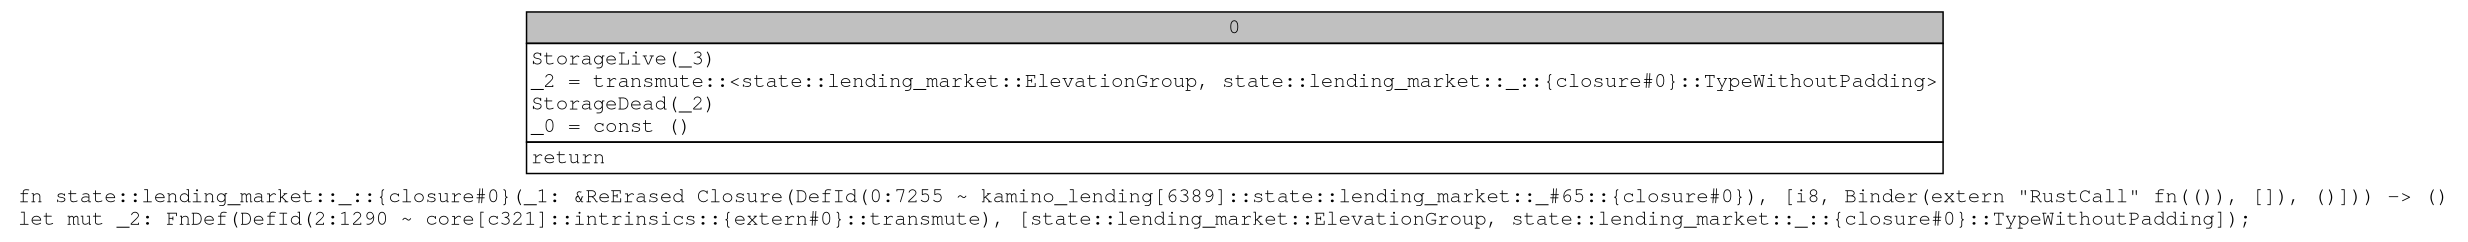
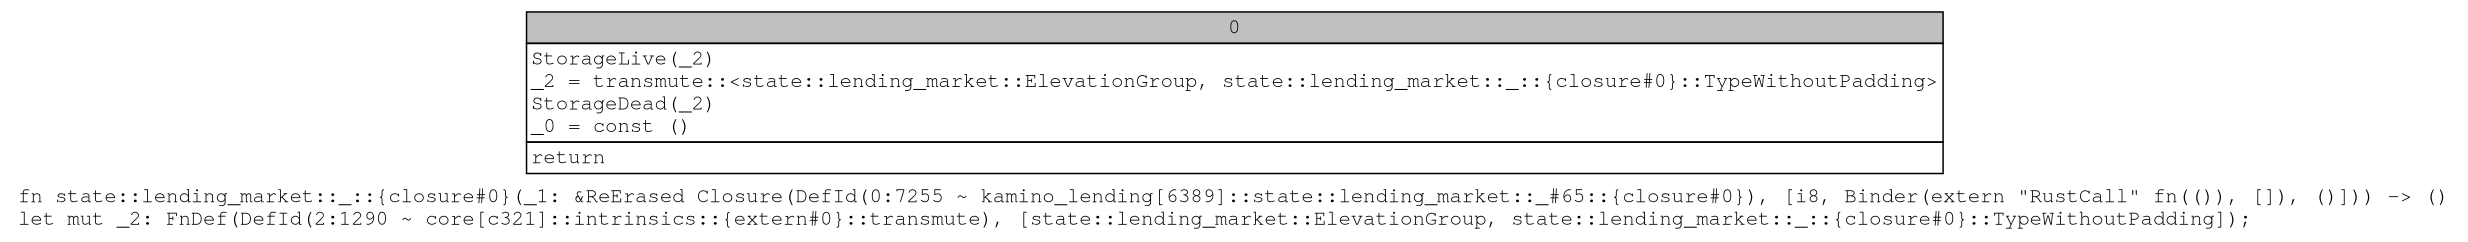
node "0": text "StorageLive(_3)" -> "StorageLive(_2)"
